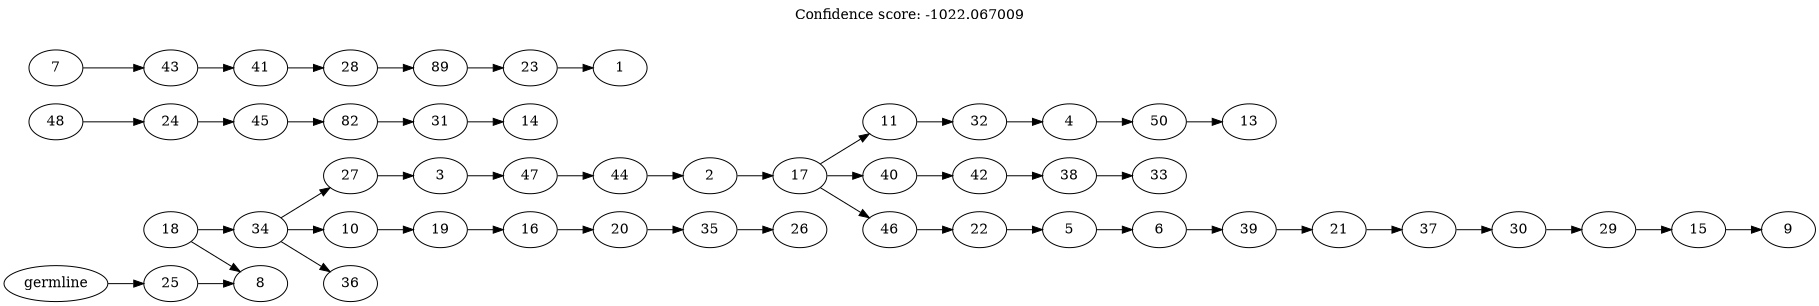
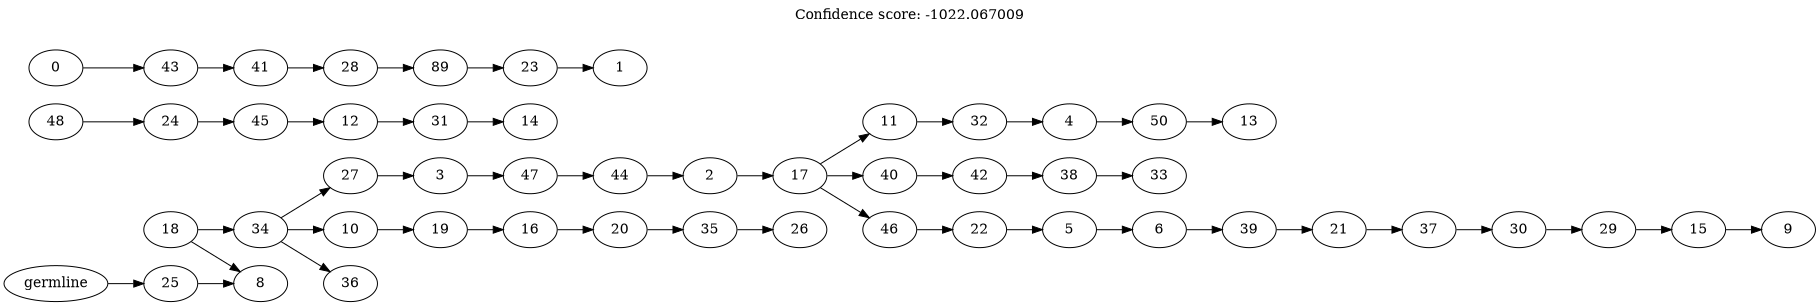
node "7": label "7" -> "0"
node "82": label "82" -> "12"
